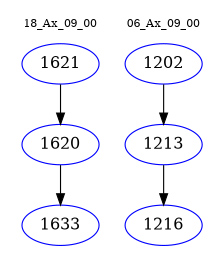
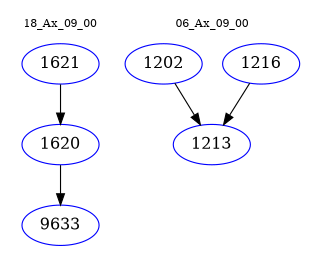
edge "1213" -> "1216": reversed
node "1633": label "1633" -> "9633"
